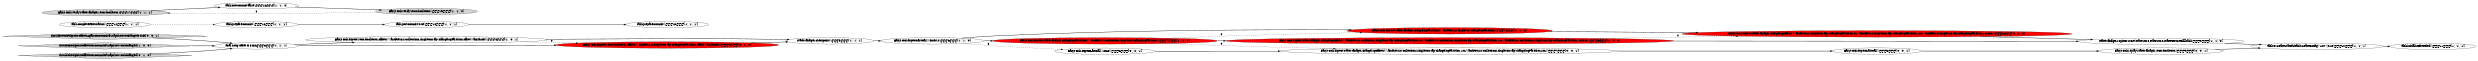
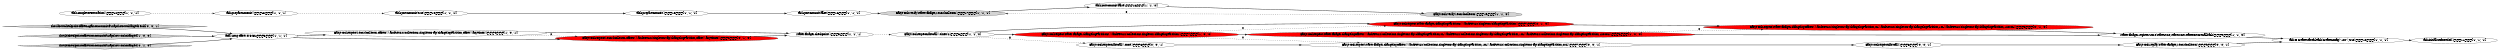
node "task.postCommit(false)@@@16@@@['1', '1', '1']": added
edge "task.prepareCommit()@@@13@@@['1', '1', '1']" -> "task.postCommit(true)@@@14@@@['1', '1', '1']": style bold -> dashed
edge "stateManager.checkpoint()@@@5@@@['1', '1', '1']" -> "EasyMock.expectLastCall().times(2)@@@6@@@['1', '1', '0']": style bold -> dashed
